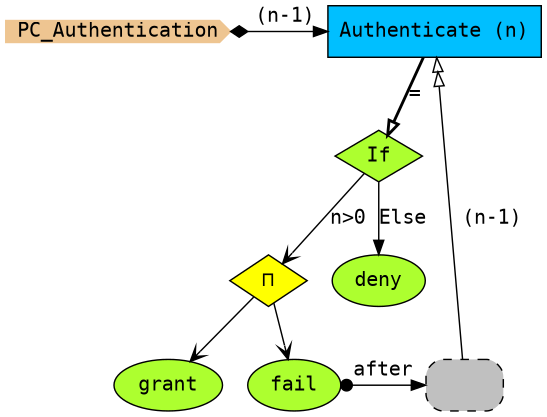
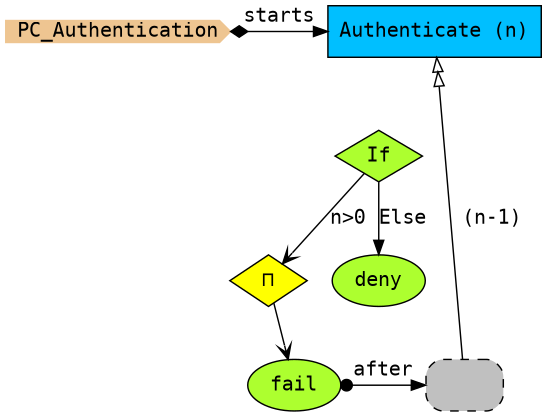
edge "PC_Authentication" -- "Authenticate (n)": label " (n-1)" -> "starts"
edge "Authenticate (n)" -> "If": removed, label "="
node "grant": removed
